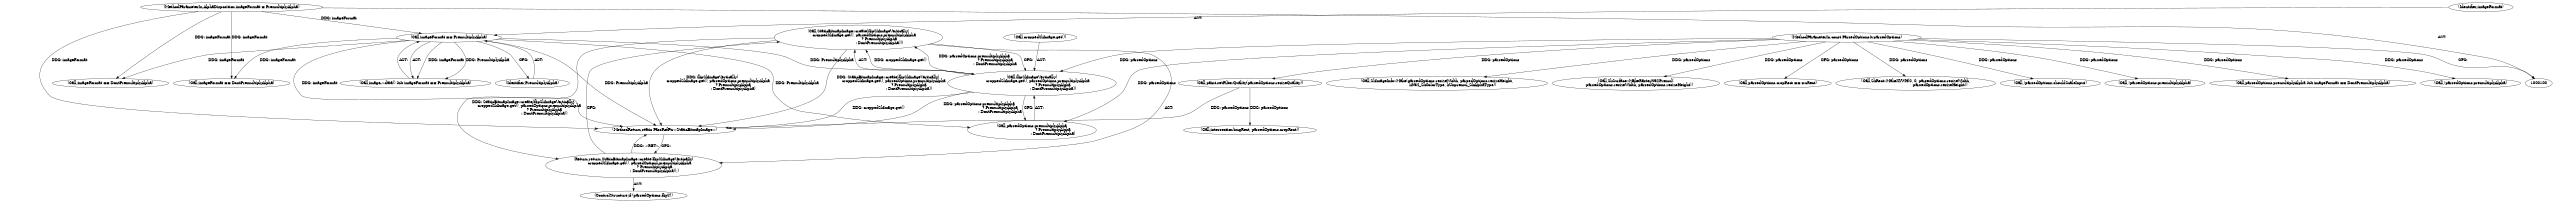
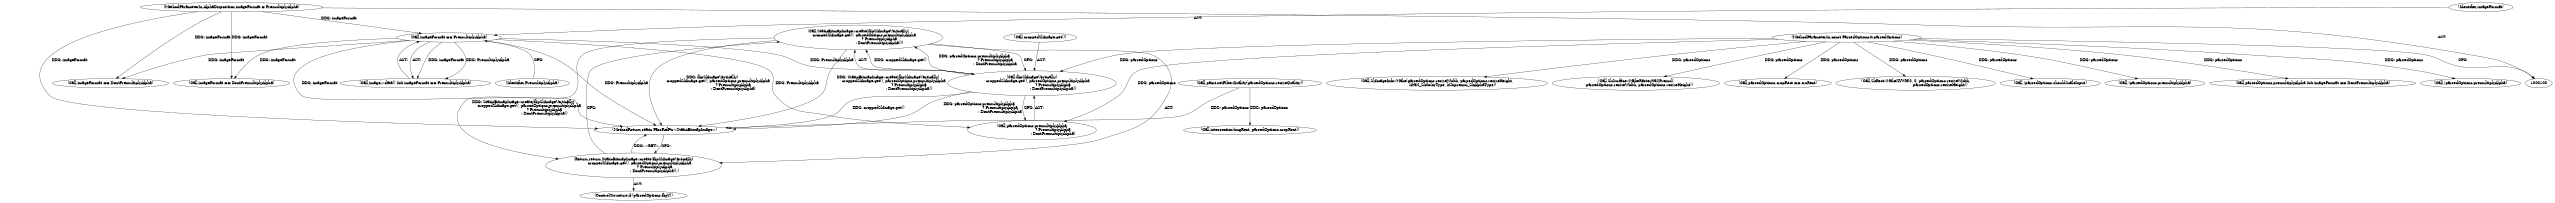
edge "(Call,imageFormat == PremultiplyAlpha)" -> "(Identifier,PremultiplyAlpha)": removed, label "CFG:"
edge "(MethodParameterIn,const ParsedOptions& parsedOptions)" -> "(Call,paint.setFilterQuality(parsedOptions.resizeQuality))": removed, label "DDG: parsedOptions"
edge "(Identifier,PremultiplyAlpha)" -> "(Call,imageFormat == PremultiplyAlpha)": label "AST: " -> "CFG: "
edge "(MethodParameterIn,const ParsedOptions& parsedOptions)" -> "(Call,parsedOptions.cropRect == srcRect)": label "CFG: parsedOptions" -> "DDG: parsedOptions"
